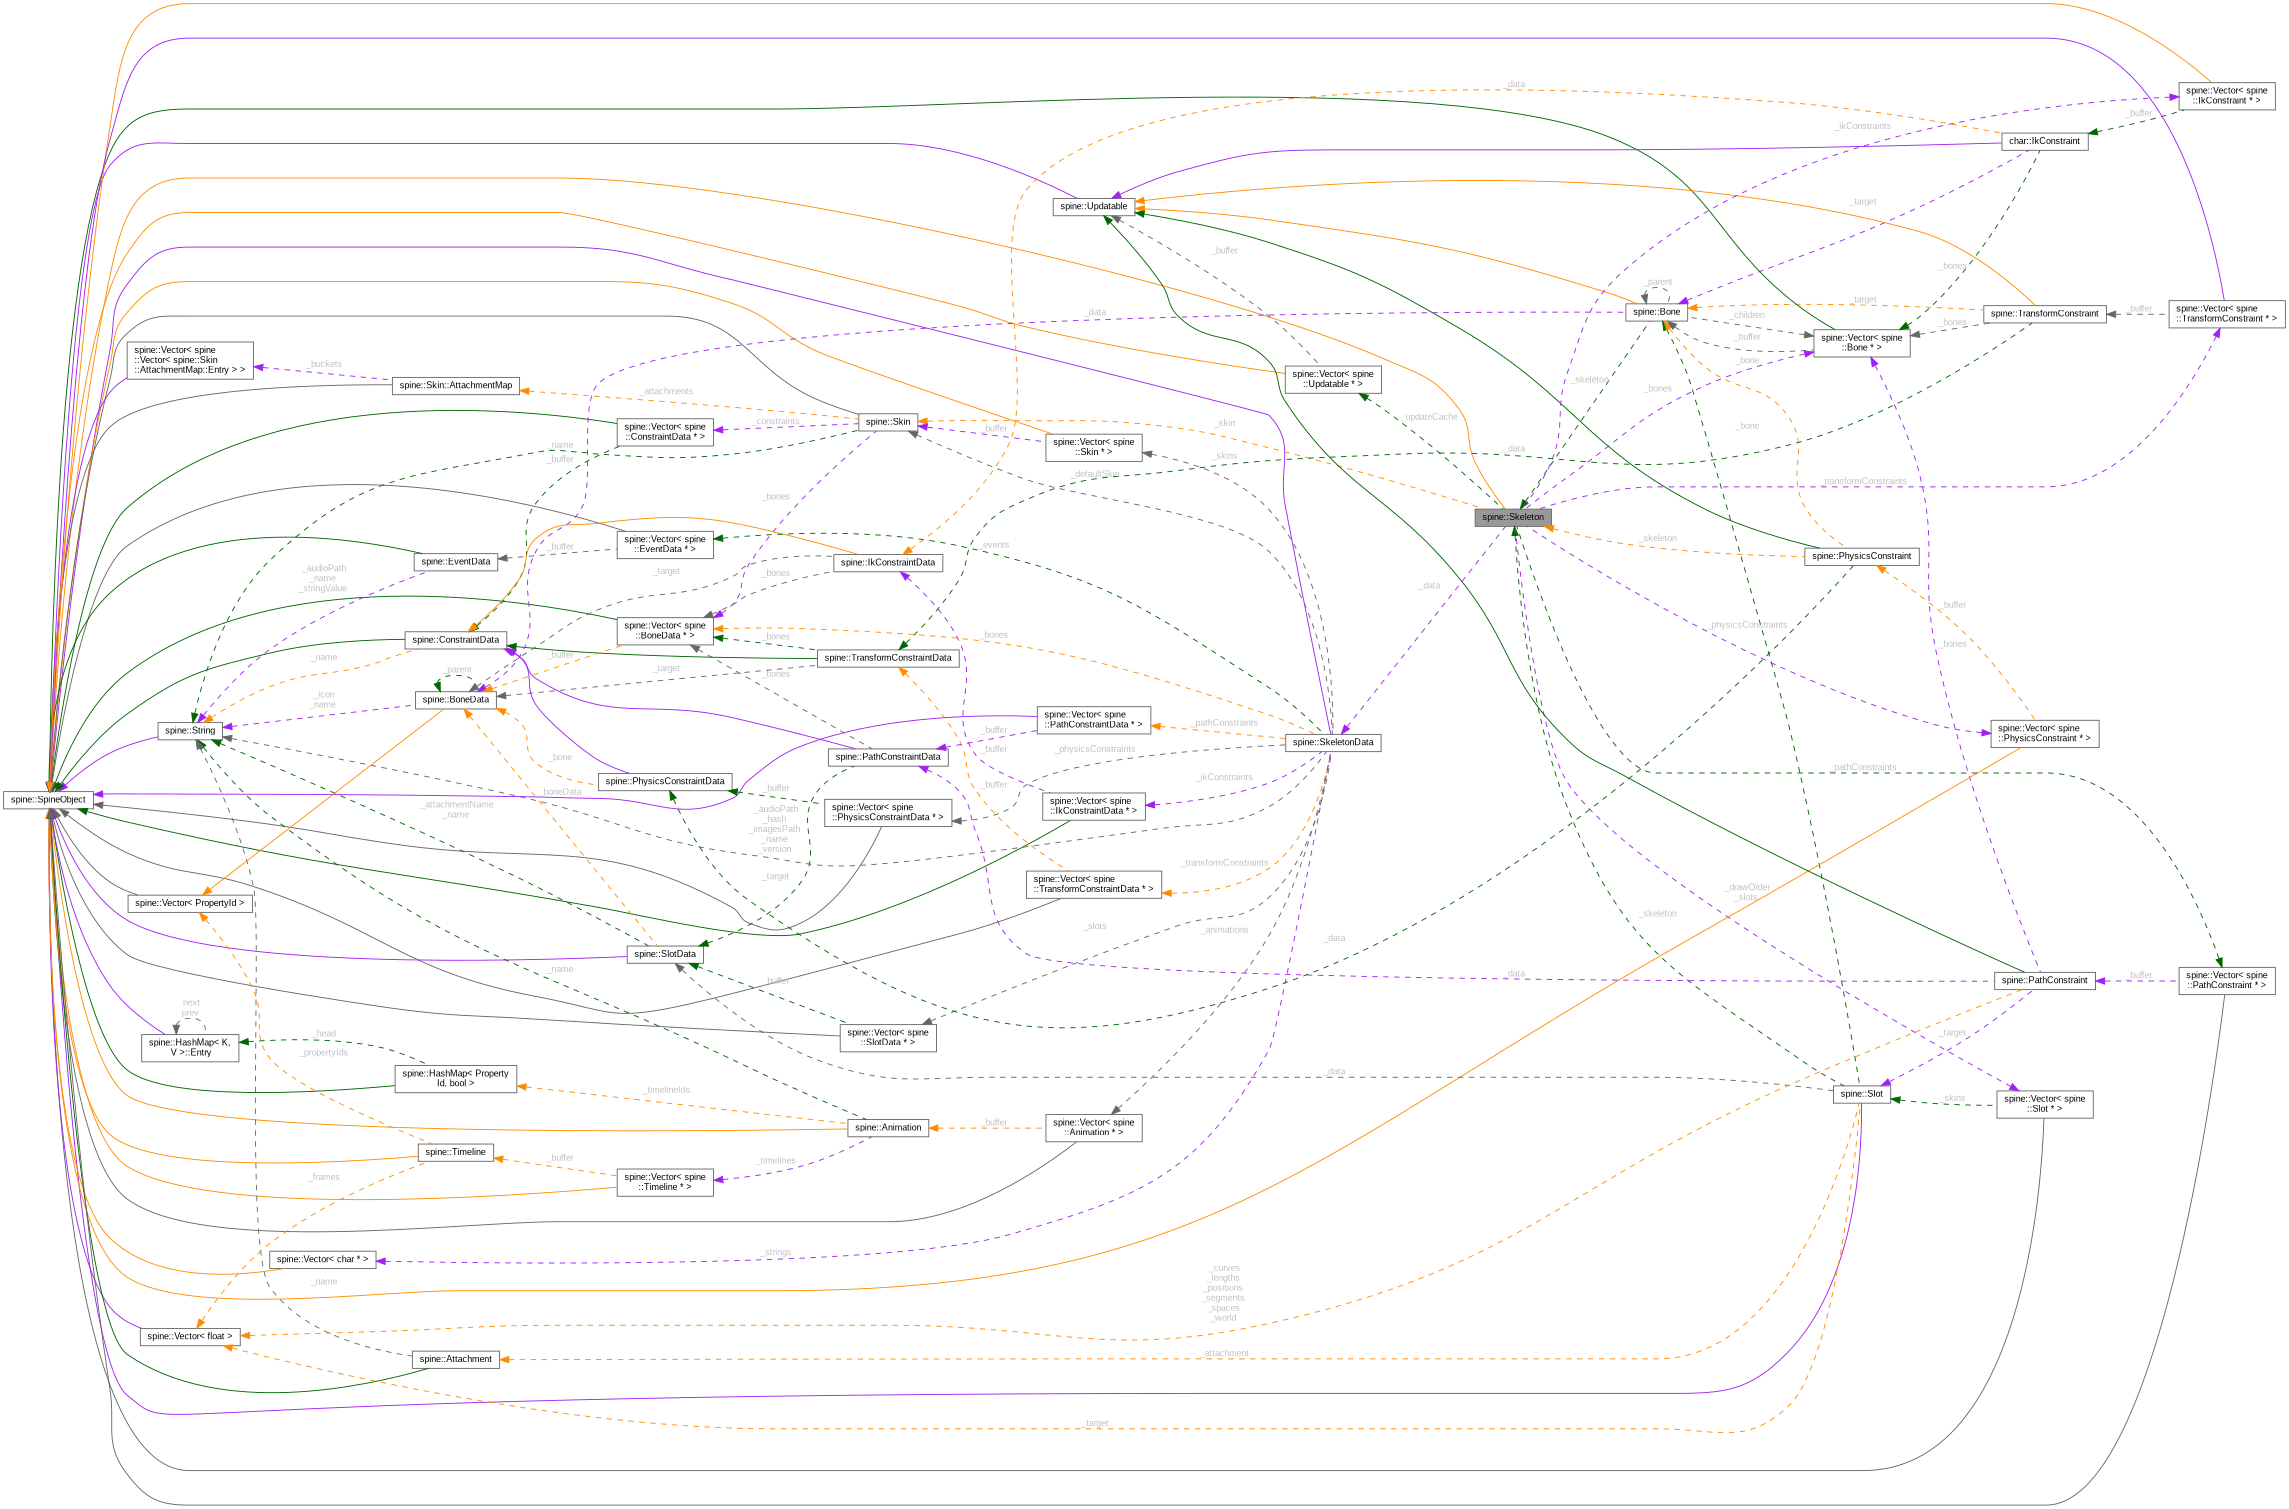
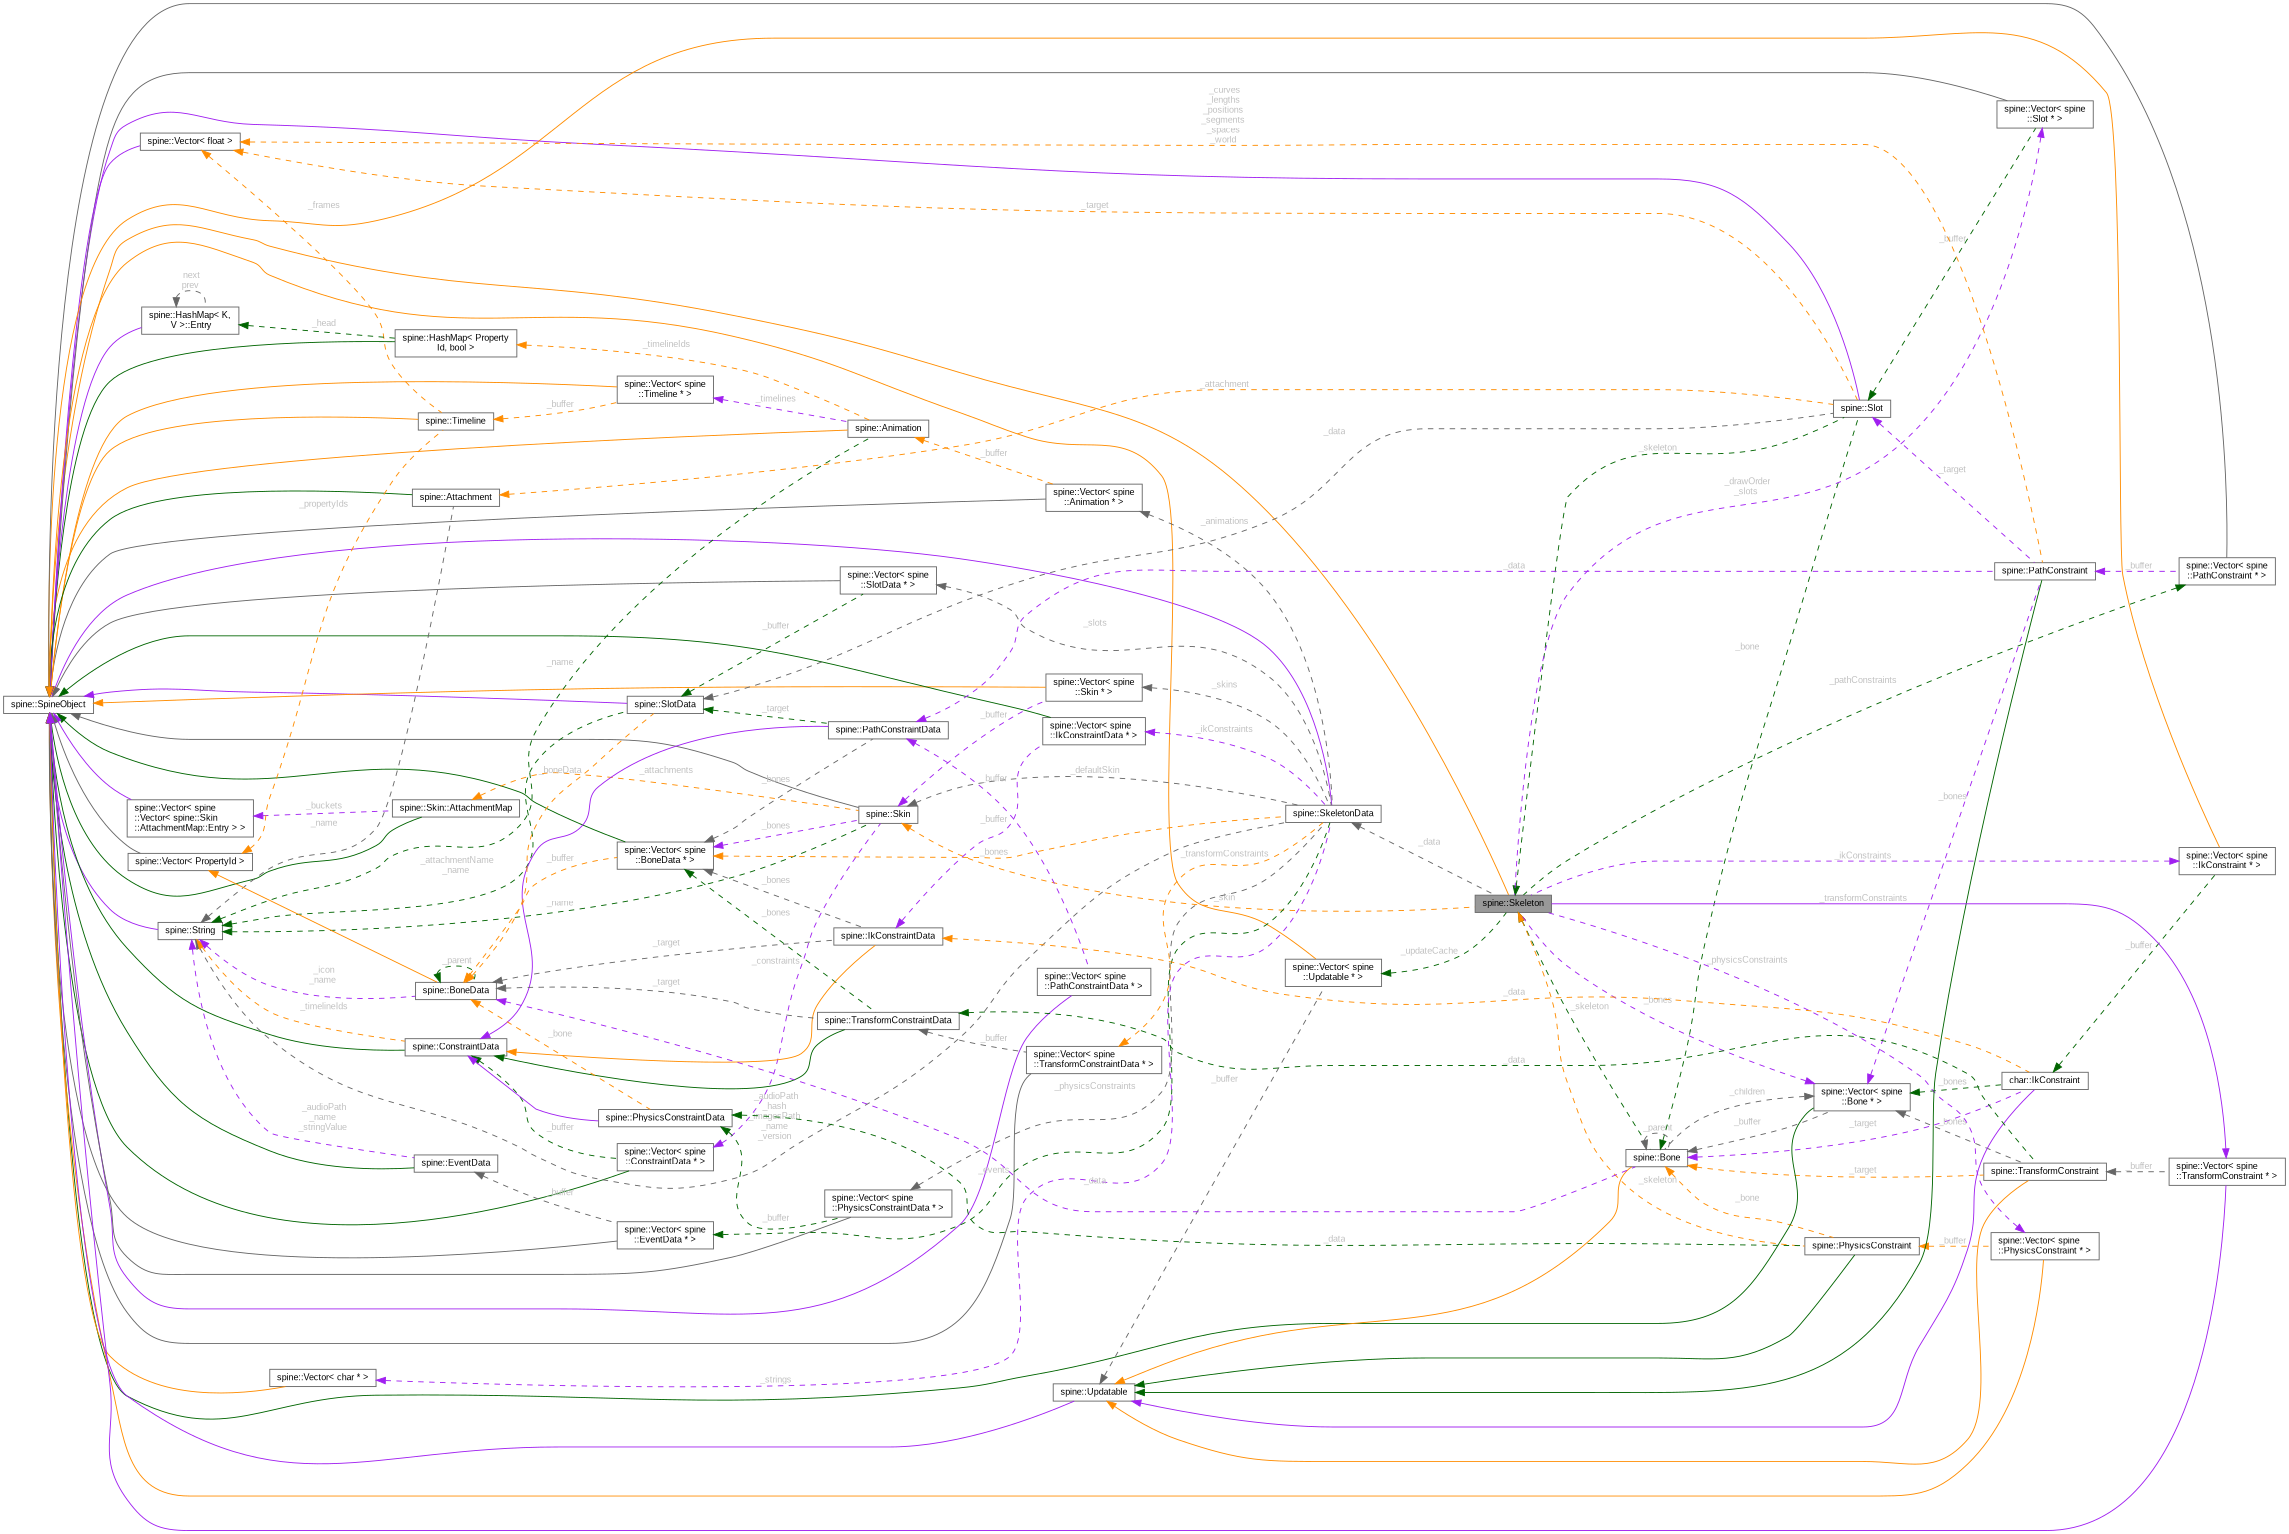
edge "spine::Skin::AttachmentMap" -> "spine::SpineObject": color gray40 -> darkgreen
edge "spine::Skeleton" -> "spine::Vector< spine ::TransformConstraint * >": style dashed -> solid
edge "spine::Skeleton" -> "spine::SkeletonData": color purple -> gray40
edge "spine::ConstraintData" -> "spine::String": label " _name" -> " _timelineIds"
edge "spine::SkeletonData" -> "spine::Vector< spine ::PathConstraintData * >": removed, label "_pathConstraints"
edge "spine::Vector< spine ::TransformConstraintData * >" -> "spine::TransformConstraintData": color darkorange -> gray40
edge "spine::Vector< spine ::Slot * >" -> "spine::Slot": label " _skins" -> " _buffer"
